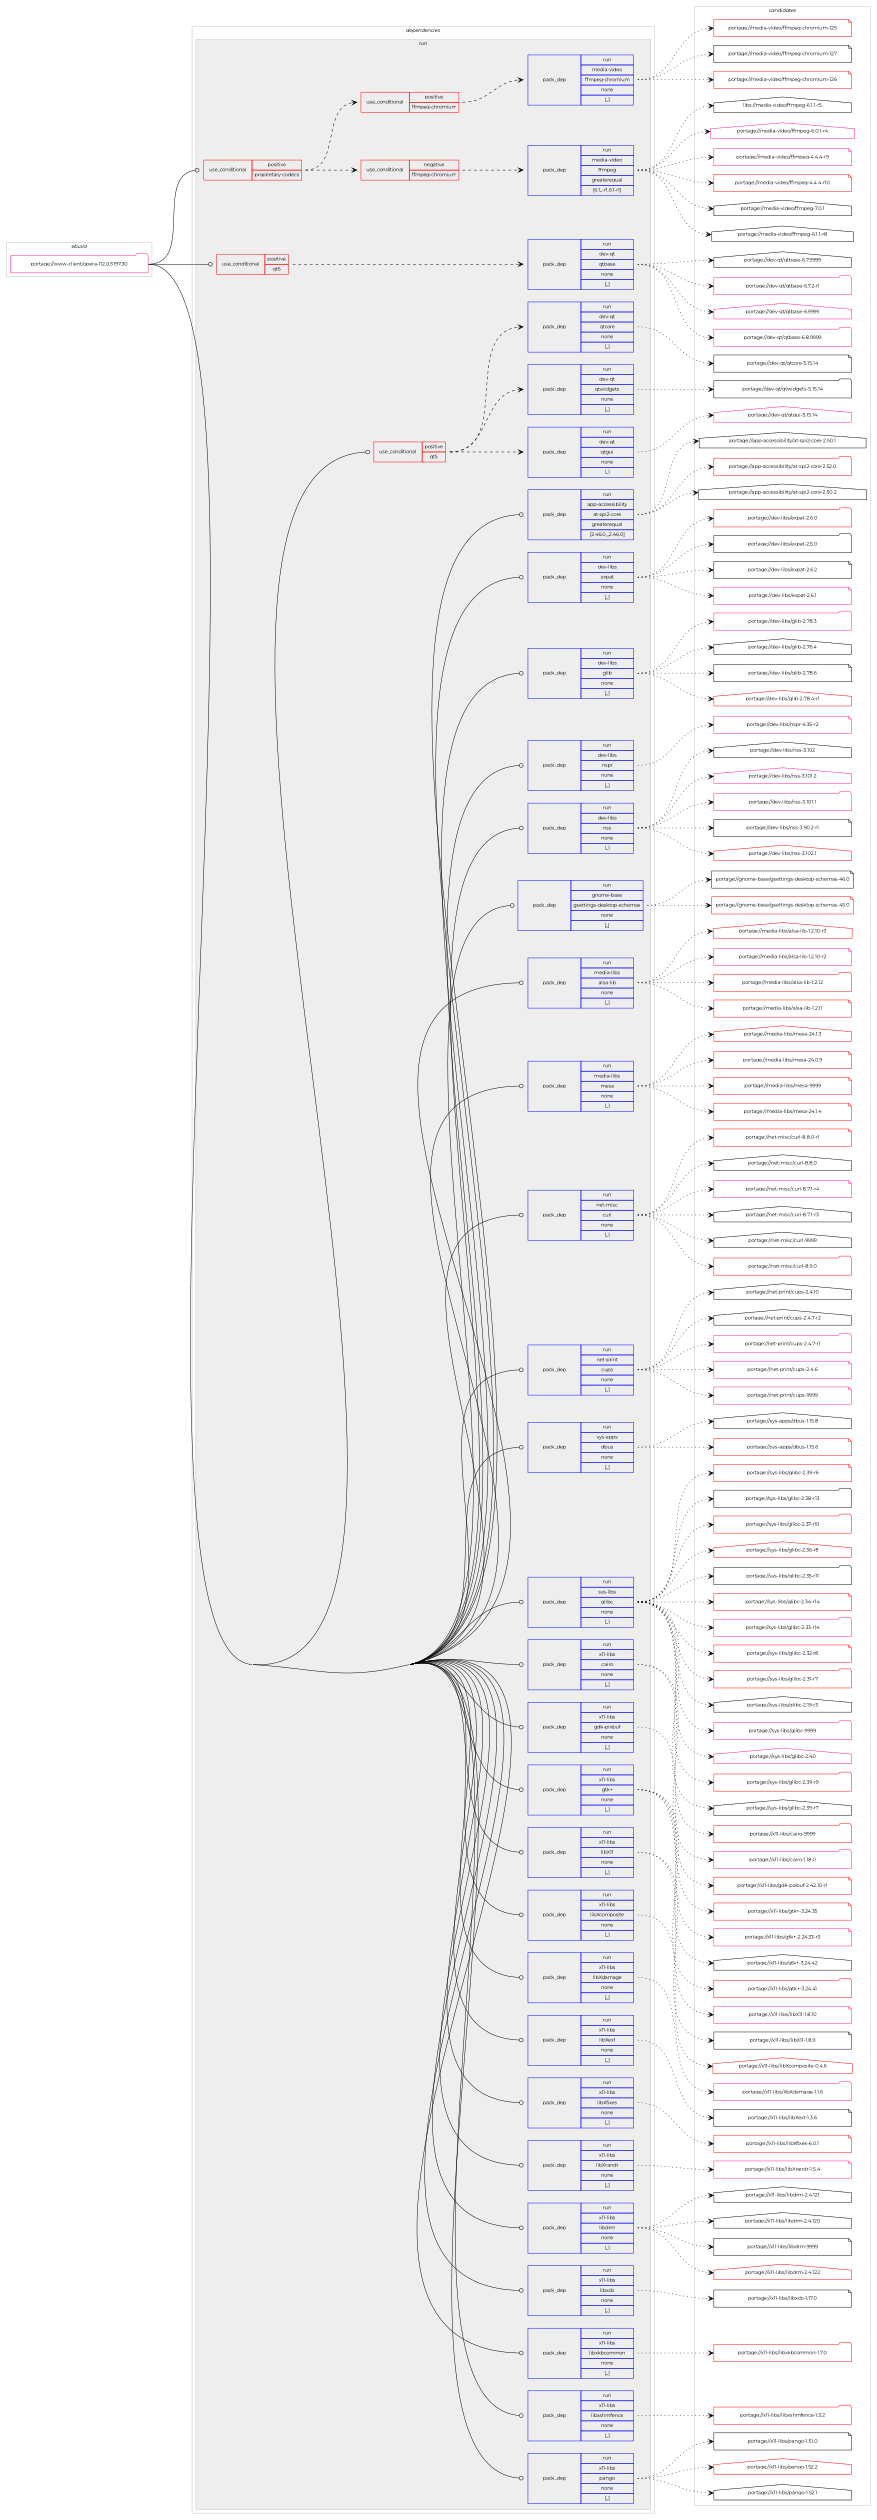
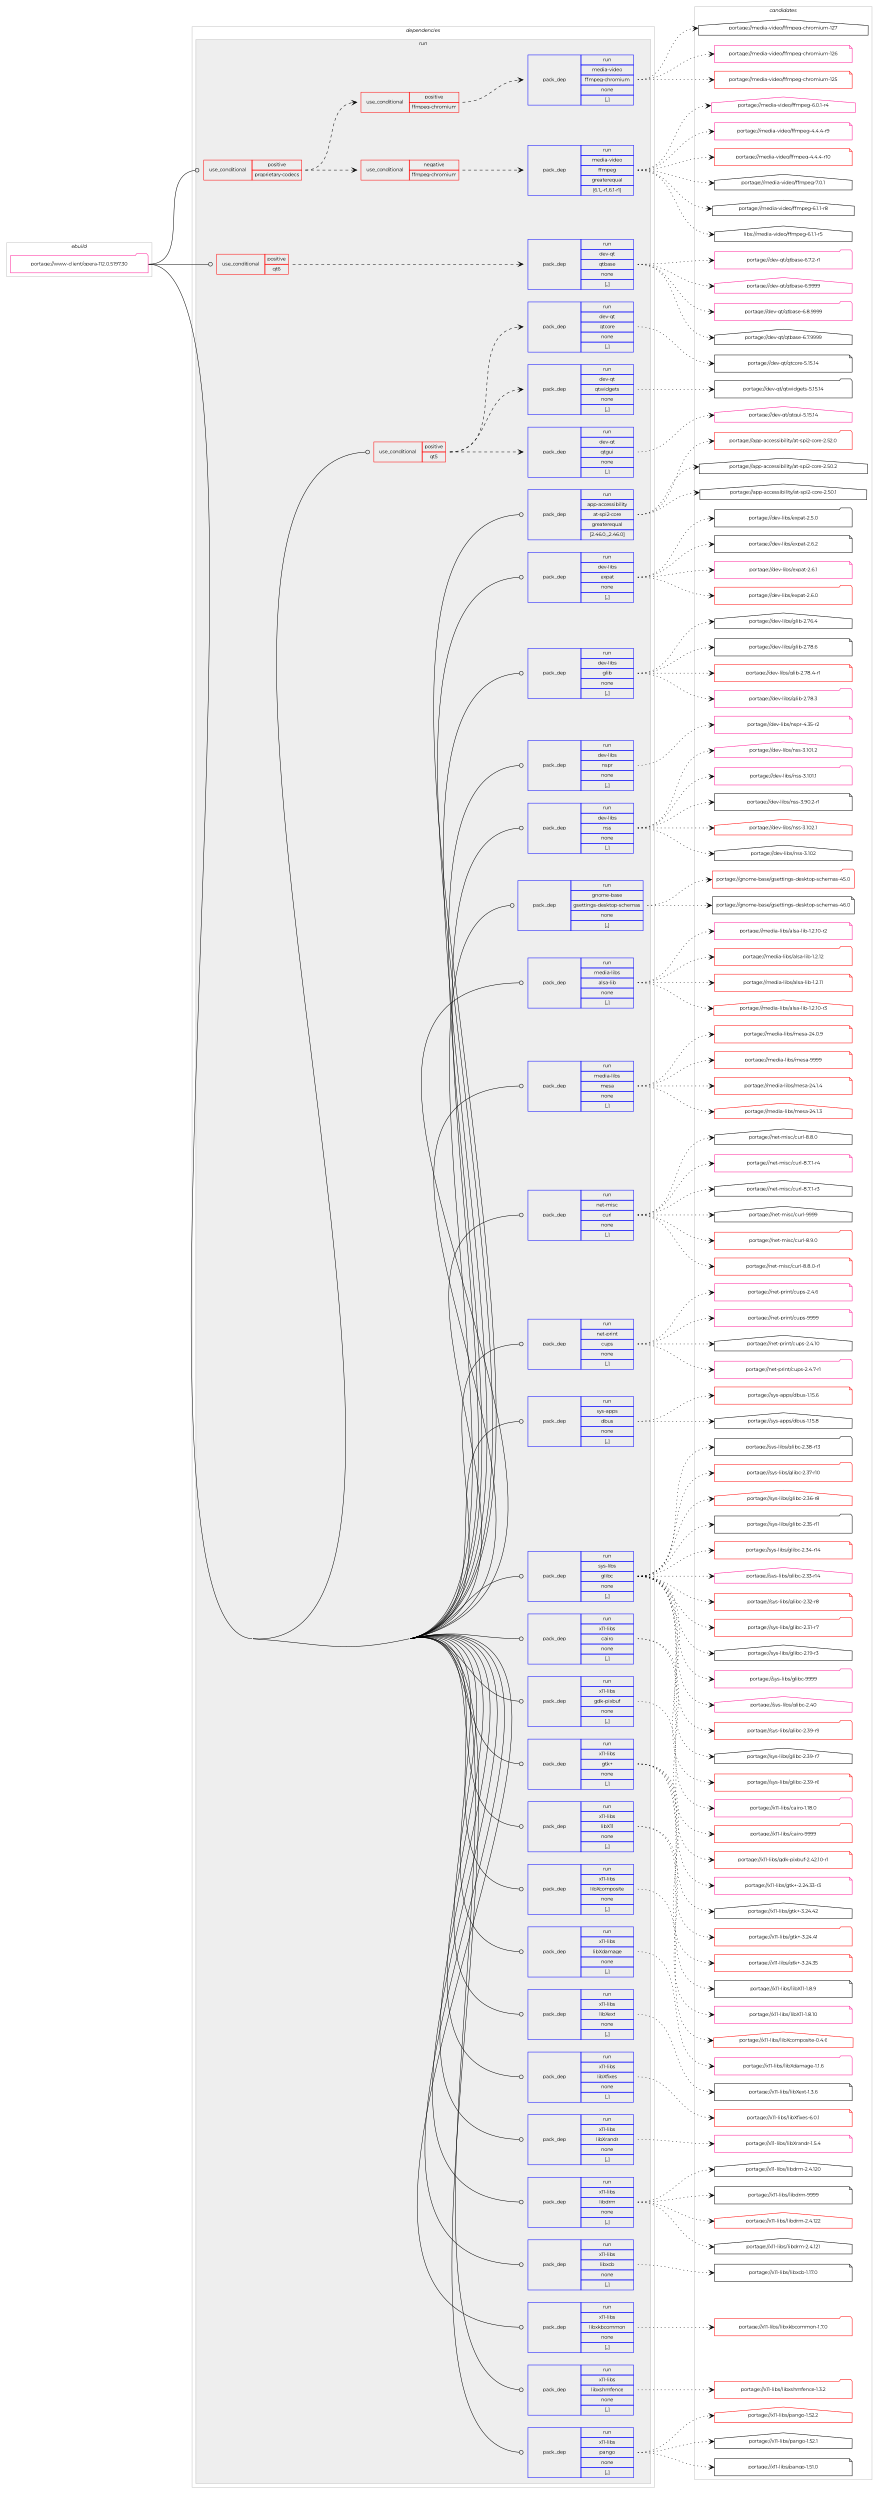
node "portage://media-video/ffmpeg-chromium-127": shape note -> house
node "portage://media-video/ffmpeg-chromium-126": color red -> deeppink
node "portage://dev-libs/glib-2.78.4-r1": shape house -> note
node "portage://gnome-base/gsettings-desktop-schemas-45.0": shape note -> folder
node "portage://net-print/cups-2.4.7-r2": removed
node "portage://sys-libs/glibc-2.33-r14": shape folder -> house
